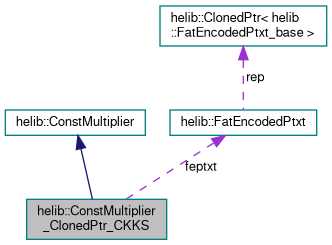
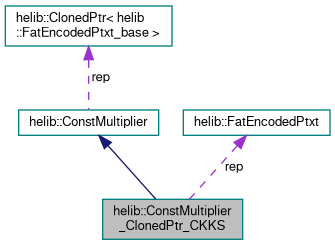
edge "helib::FatEncodedPtxt" -> "helib::ClonedPtr< helib ::FatEncodedPtxt_base >": now "helib::ConstMultiplier" -> "helib::ClonedPtr< helib ::FatEncodedPtxt_base >"
edge "helib::ConstMultiplier _ClonedPtr_CKKS" -> "helib::FatEncodedPtxt": label " feptxt" -> " rep"
